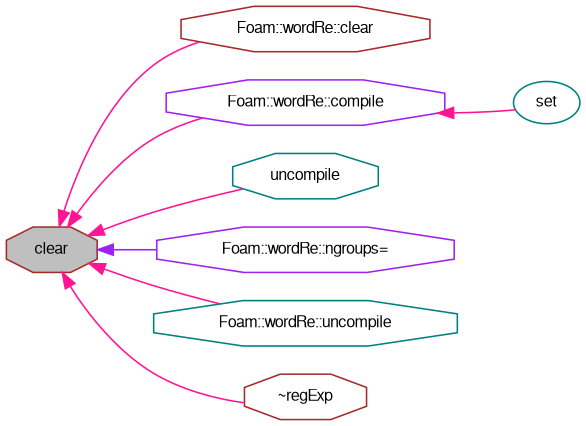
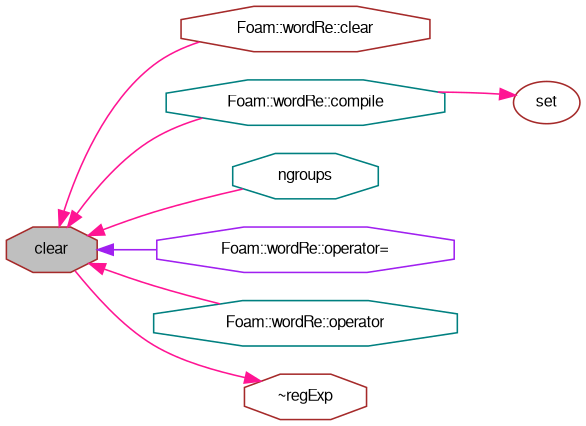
node "Foam::wordRe::compile": color purple -> teal
node "set": color teal -> brown
edge "set" -> "Foam::wordRe::compile": reversed
node "uncompile": label "uncompile" -> "ngroups"
node "Foam::wordRe::ngroups=": label "Foam::wordRe::ngroups=" -> "Foam::wordRe::operator="
node "Foam::wordRe::uncompile": label "Foam::wordRe::uncompile" -> "Foam::wordRe::operator"
edge "~regExp" -> "clear": reversed
